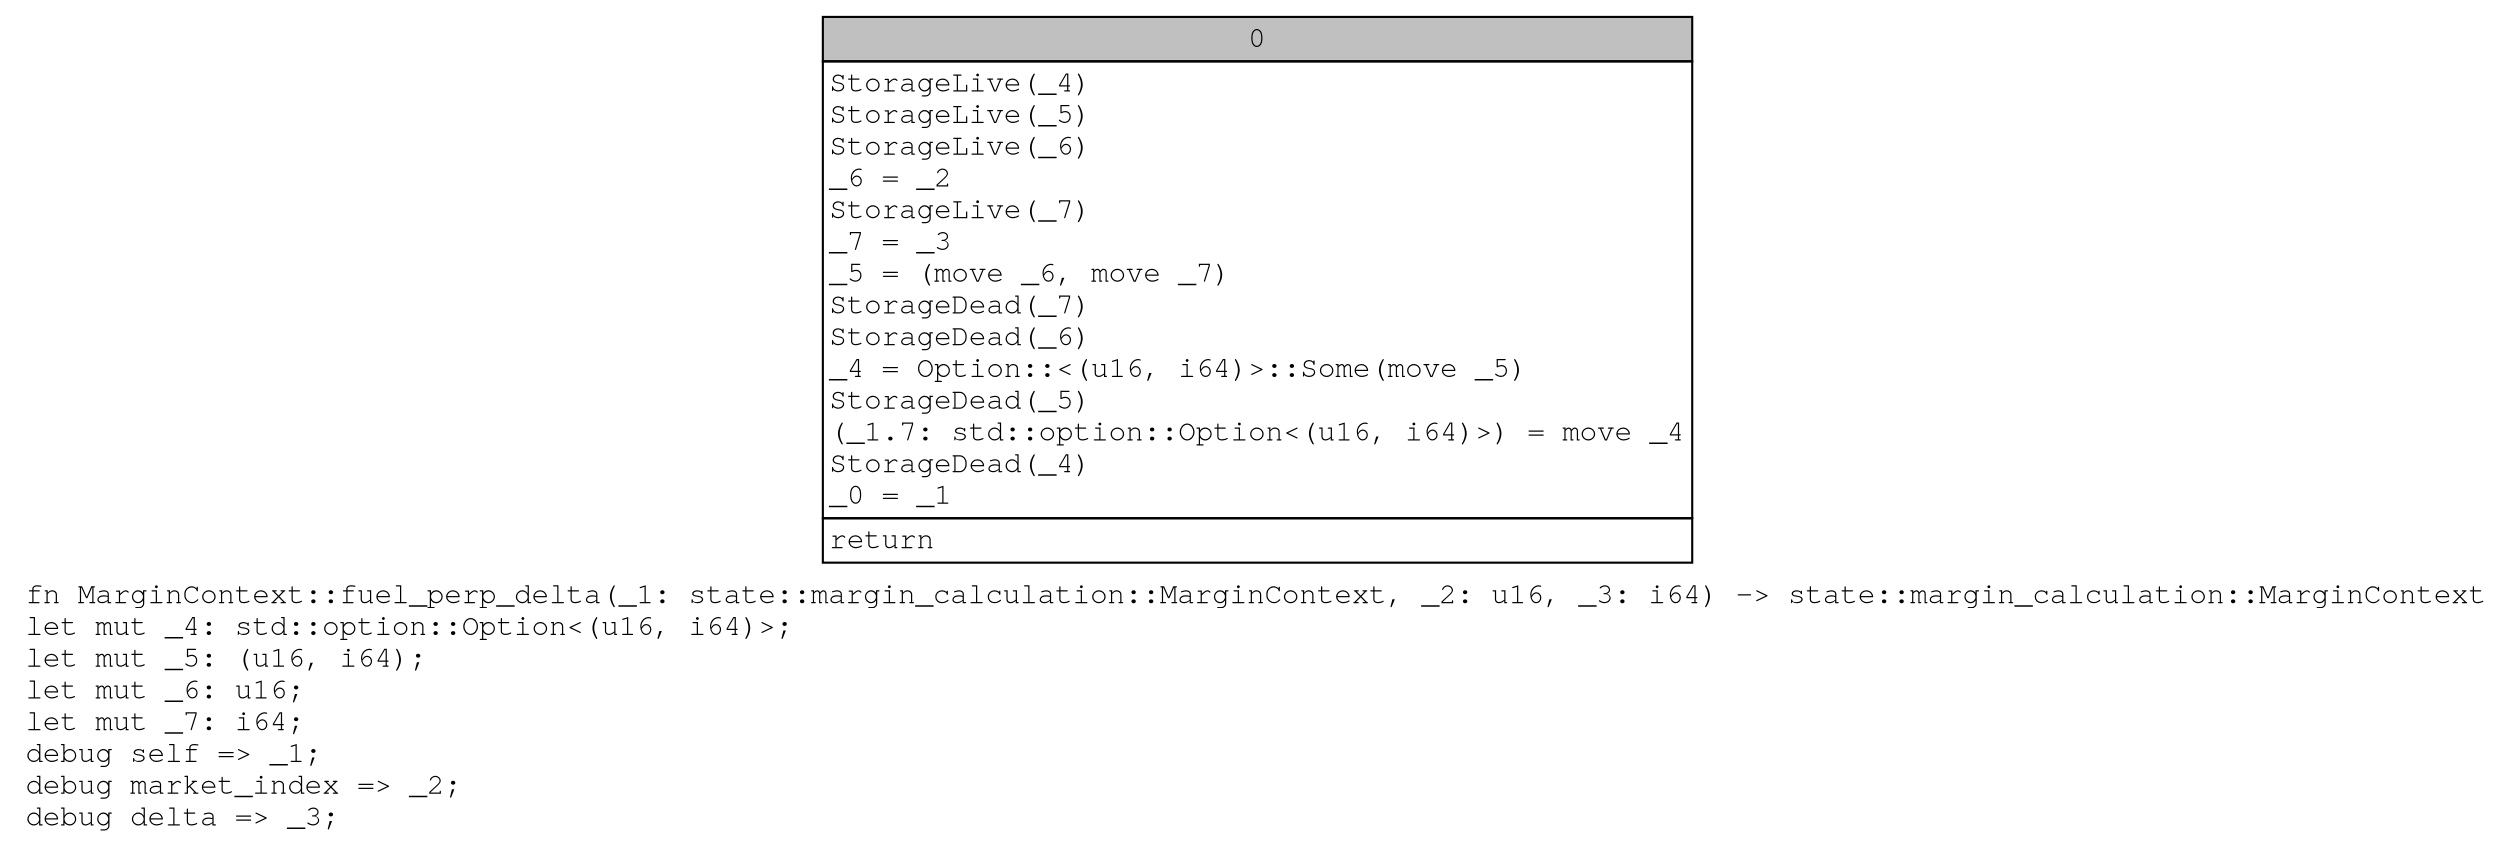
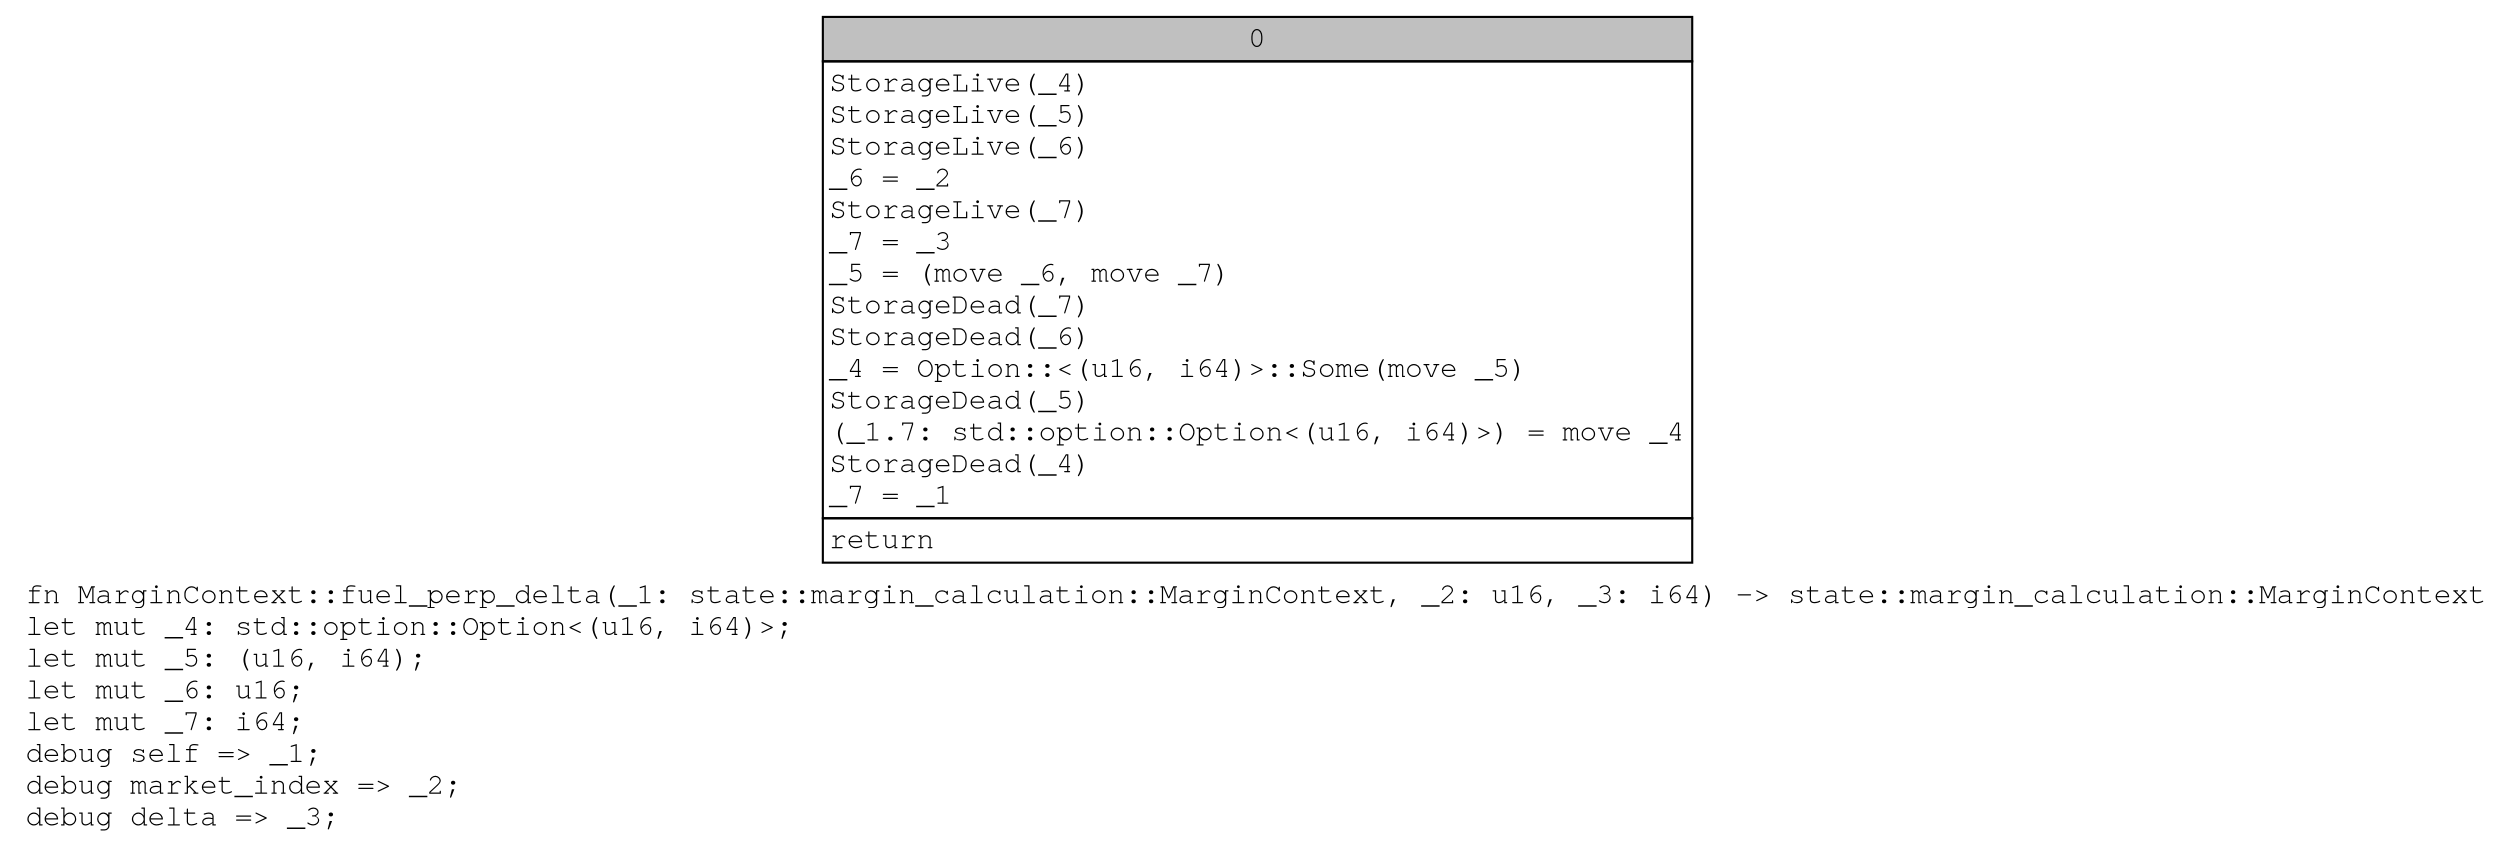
node "0": text "_0 = _1" -> "_7 = _1"
